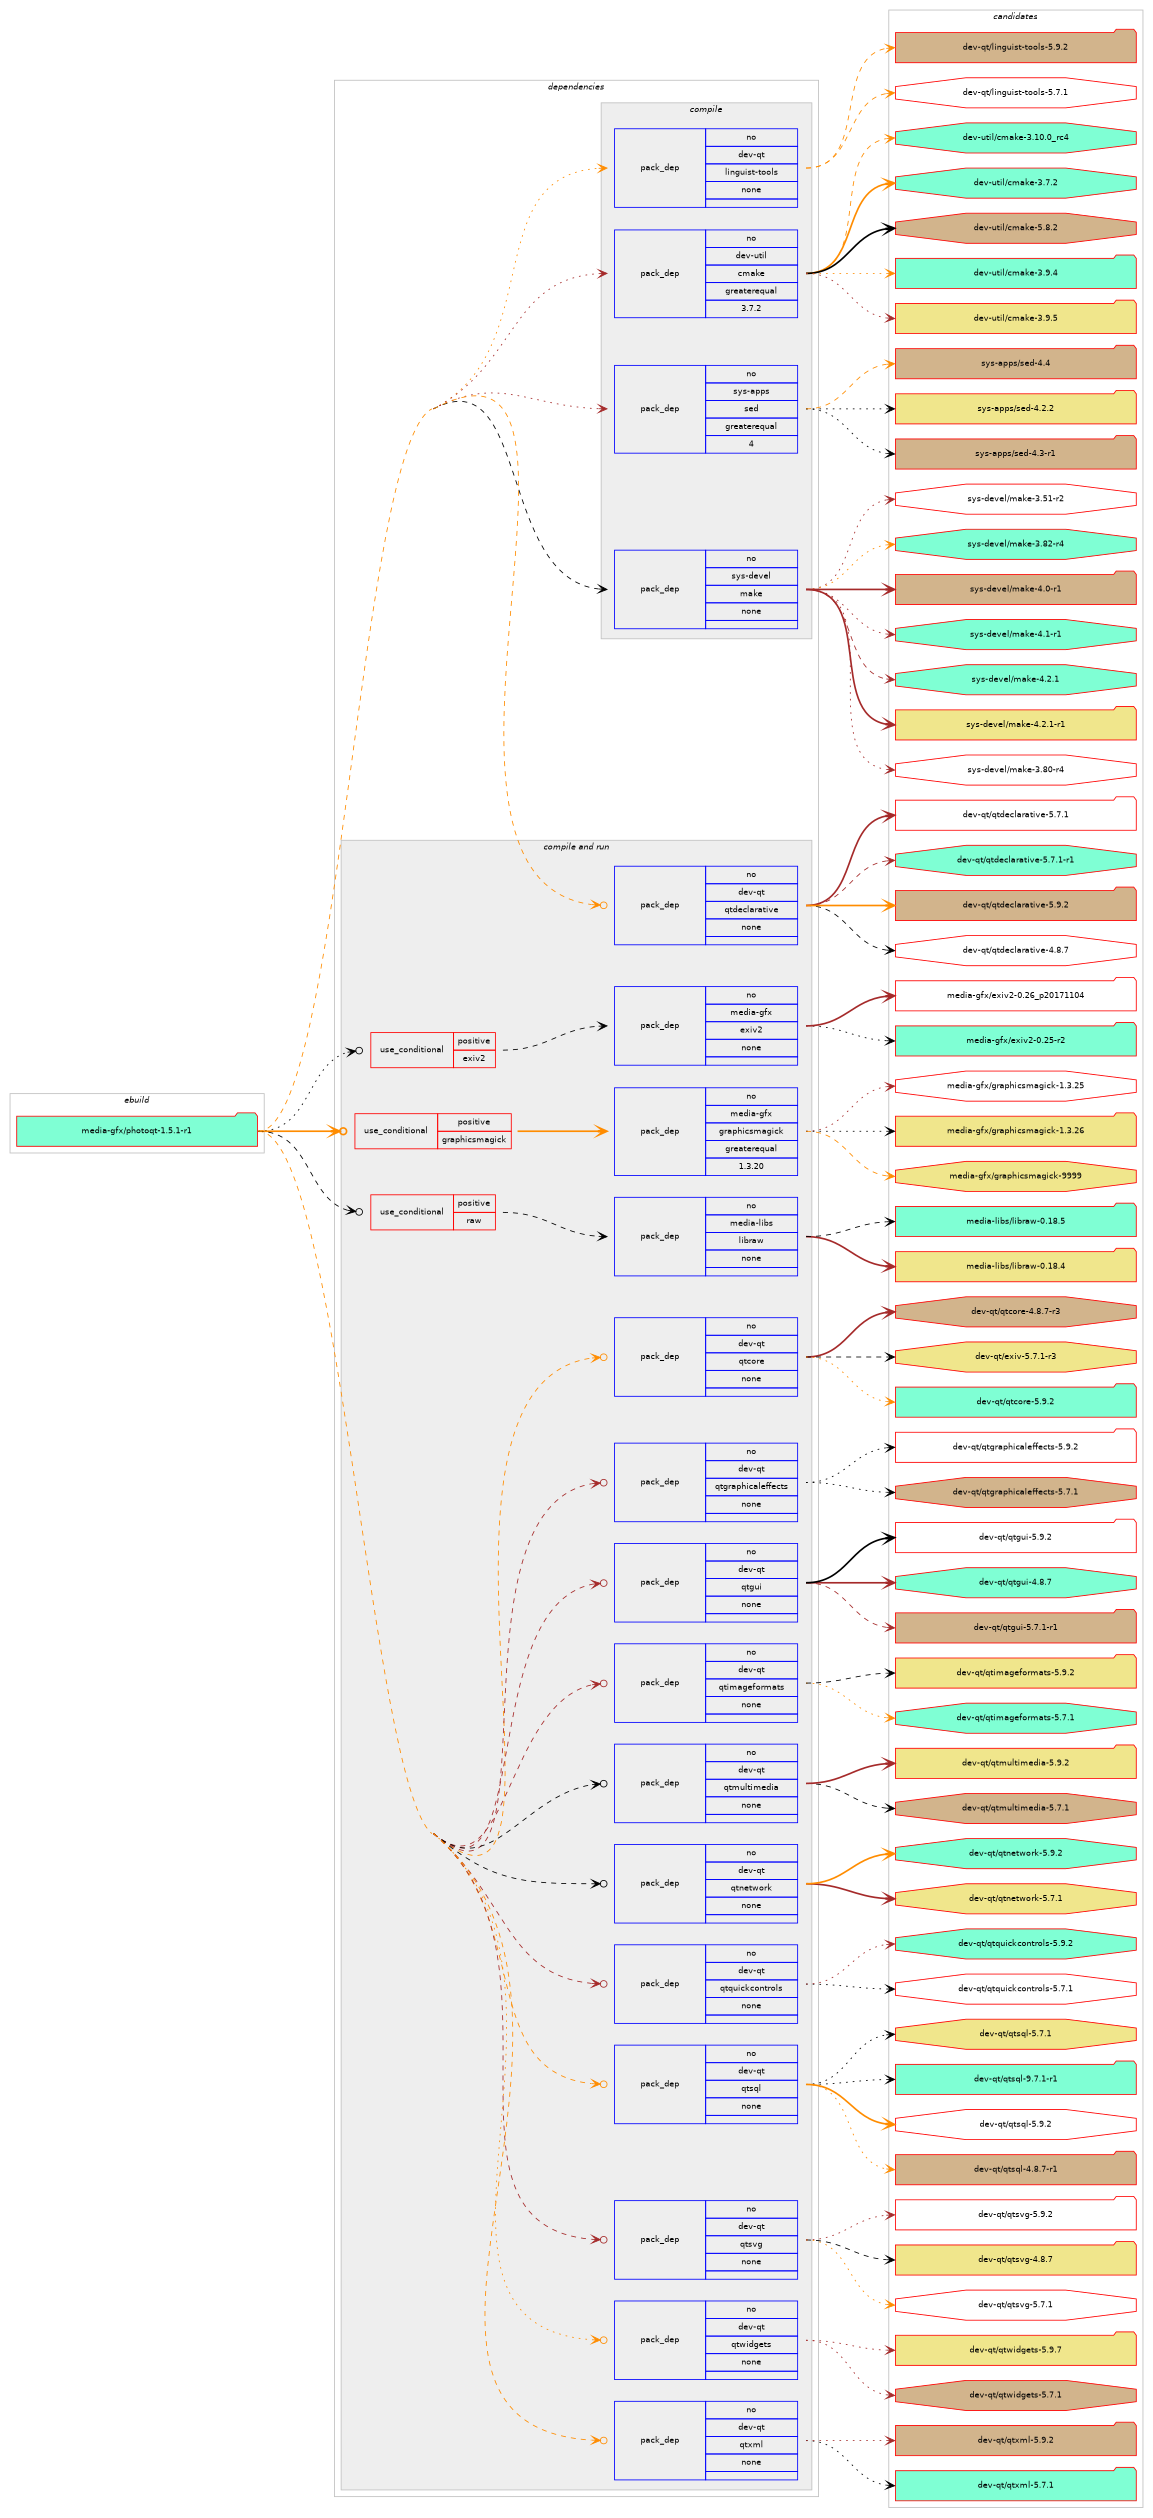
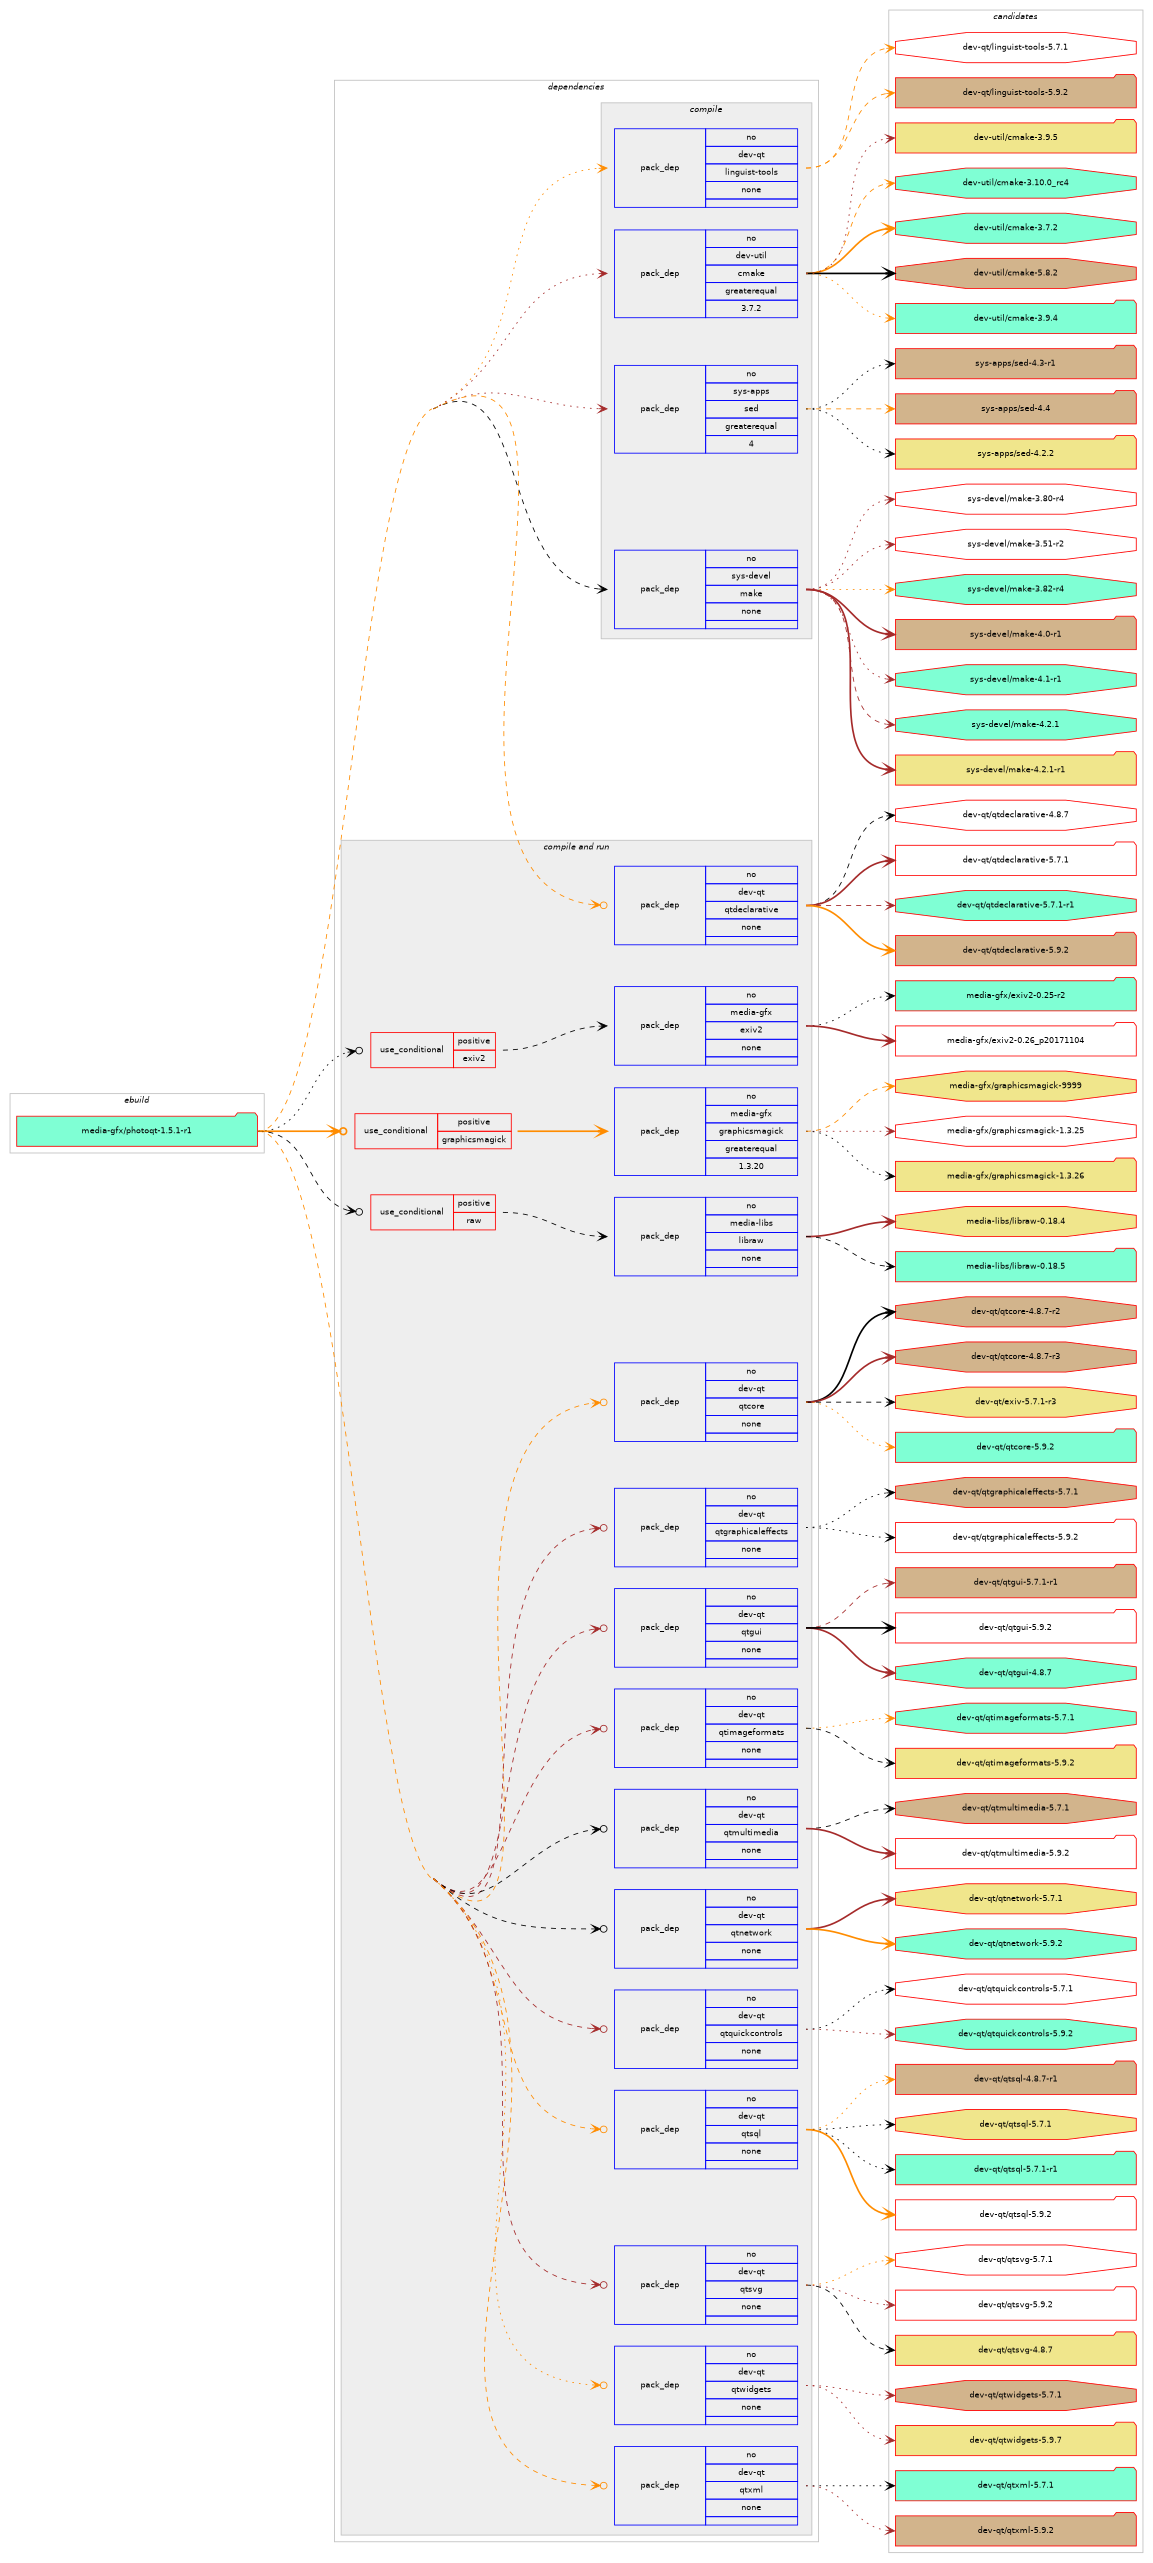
node "media-libs/libraw-0.18.4": shape folder -> octagon
node "dev-qt/qtcore-4.8.7-r2": added
node "dev-qt/qtmultimedia-5.9.2": fillcolor khaki -> white
node "dev-qt/qtsql-9.7.1-r1": label "dev-qt/qtsql-9.7.1-r1" -> "dev-qt/qtsql-5.7.1-r1"
node "dev-qt/qtsql-5.9.2": shape octagon -> folder
